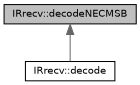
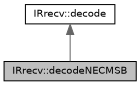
edge "IRrecv::decode" -> "IRrecv::decodeNECMSB": reversed
